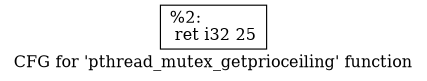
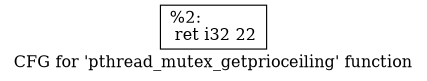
node "%2:": text "ret i32 25" -> "ret i32 22"
